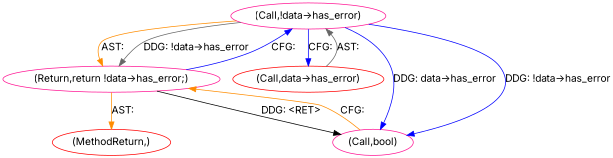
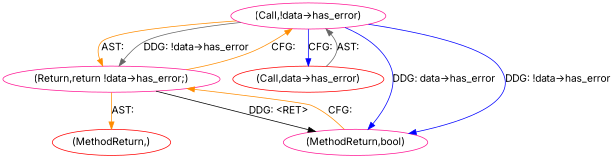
edge "(Return,return !data->has_error;)" -> "(Call,!data->has_error)": color blue -> darkorange
node "(Call,bool)": label "(Call,bool)" -> "(MethodReturn,bool)"
